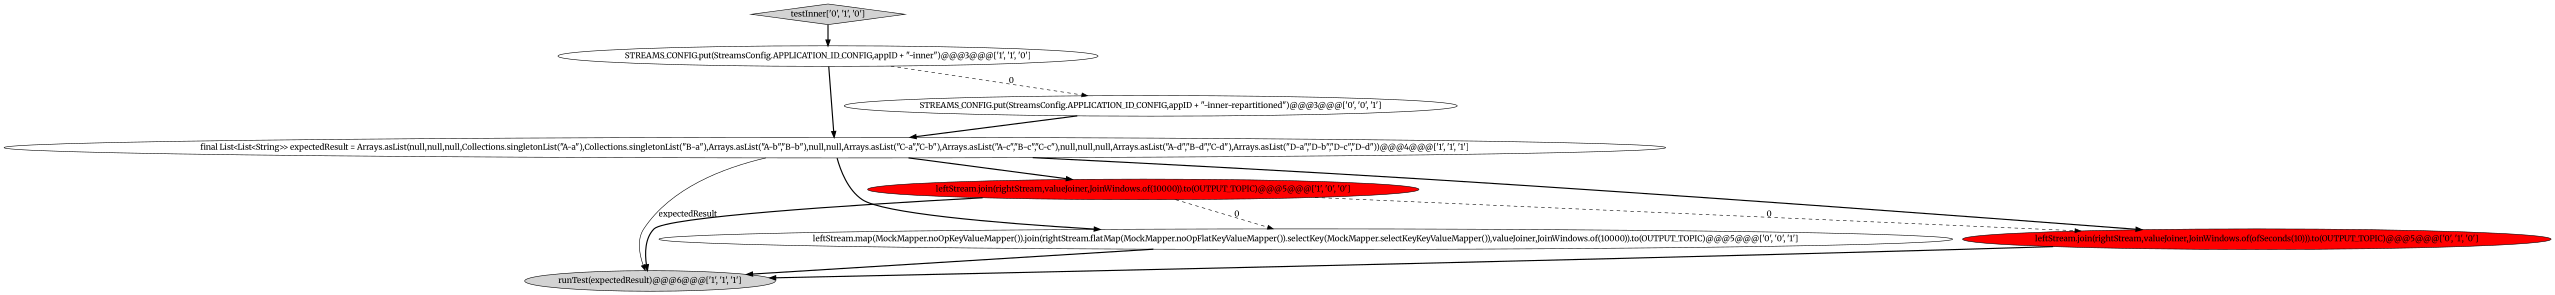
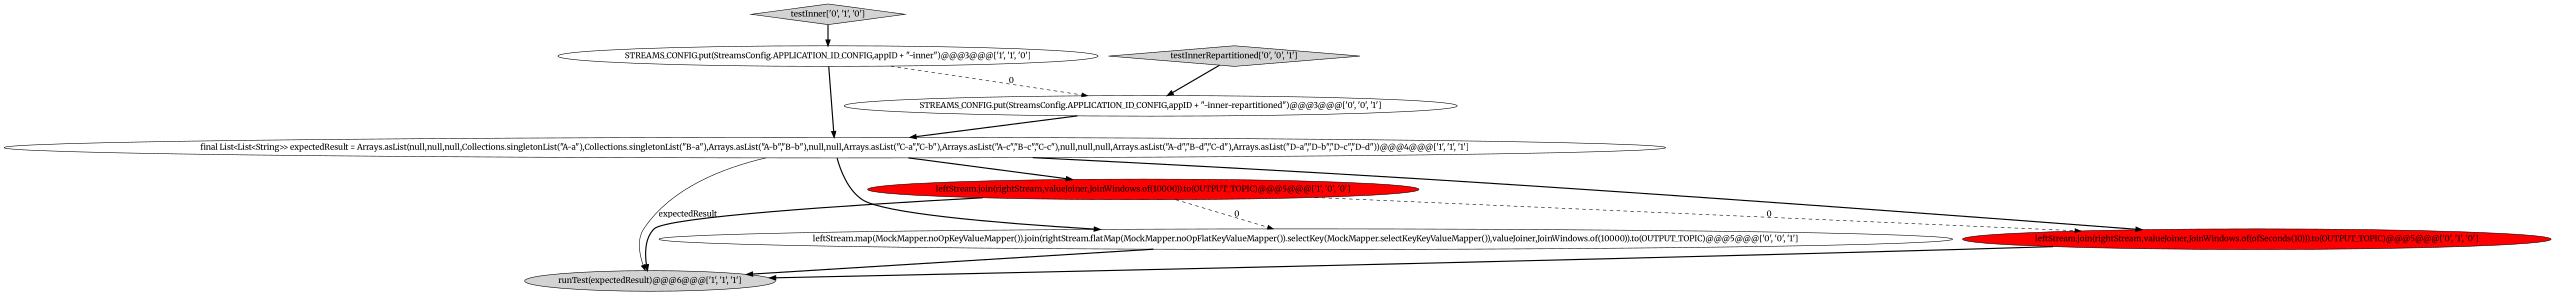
node "testInnerRepartitioned['0', '0', '1']": added
